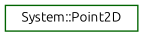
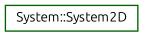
node "System::Point2D": label "System::Point2D" -> "System::System2D"
